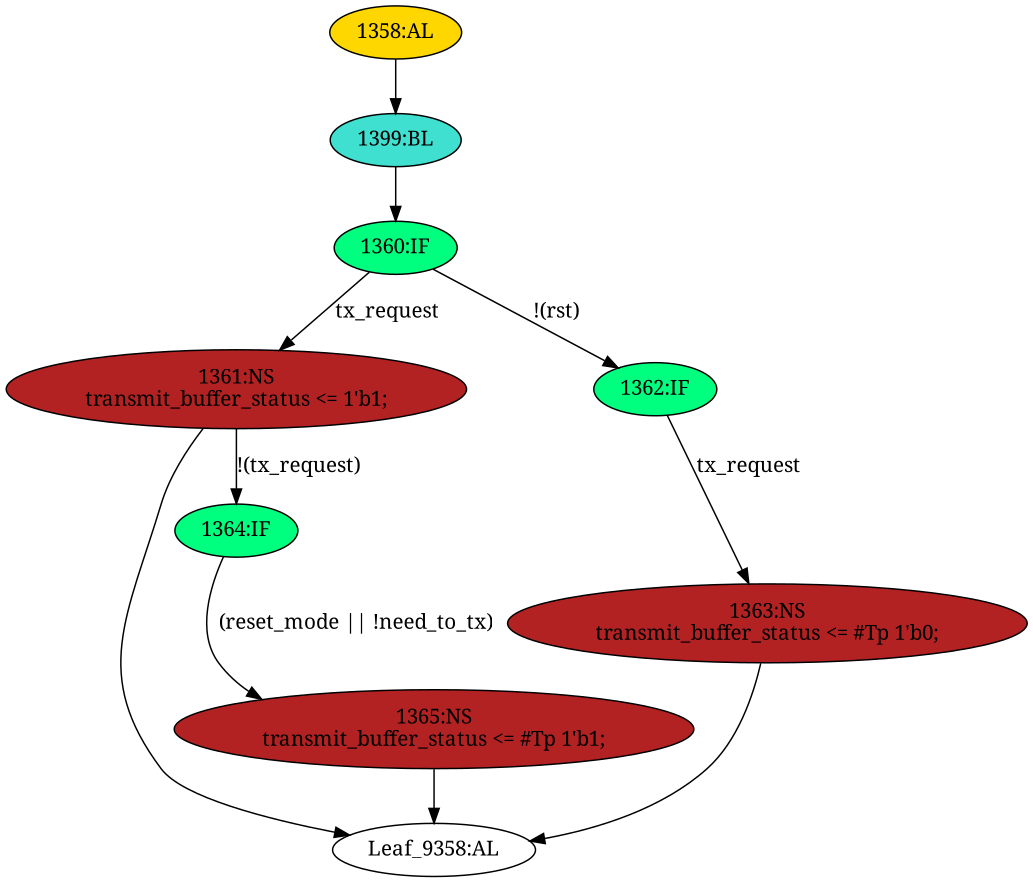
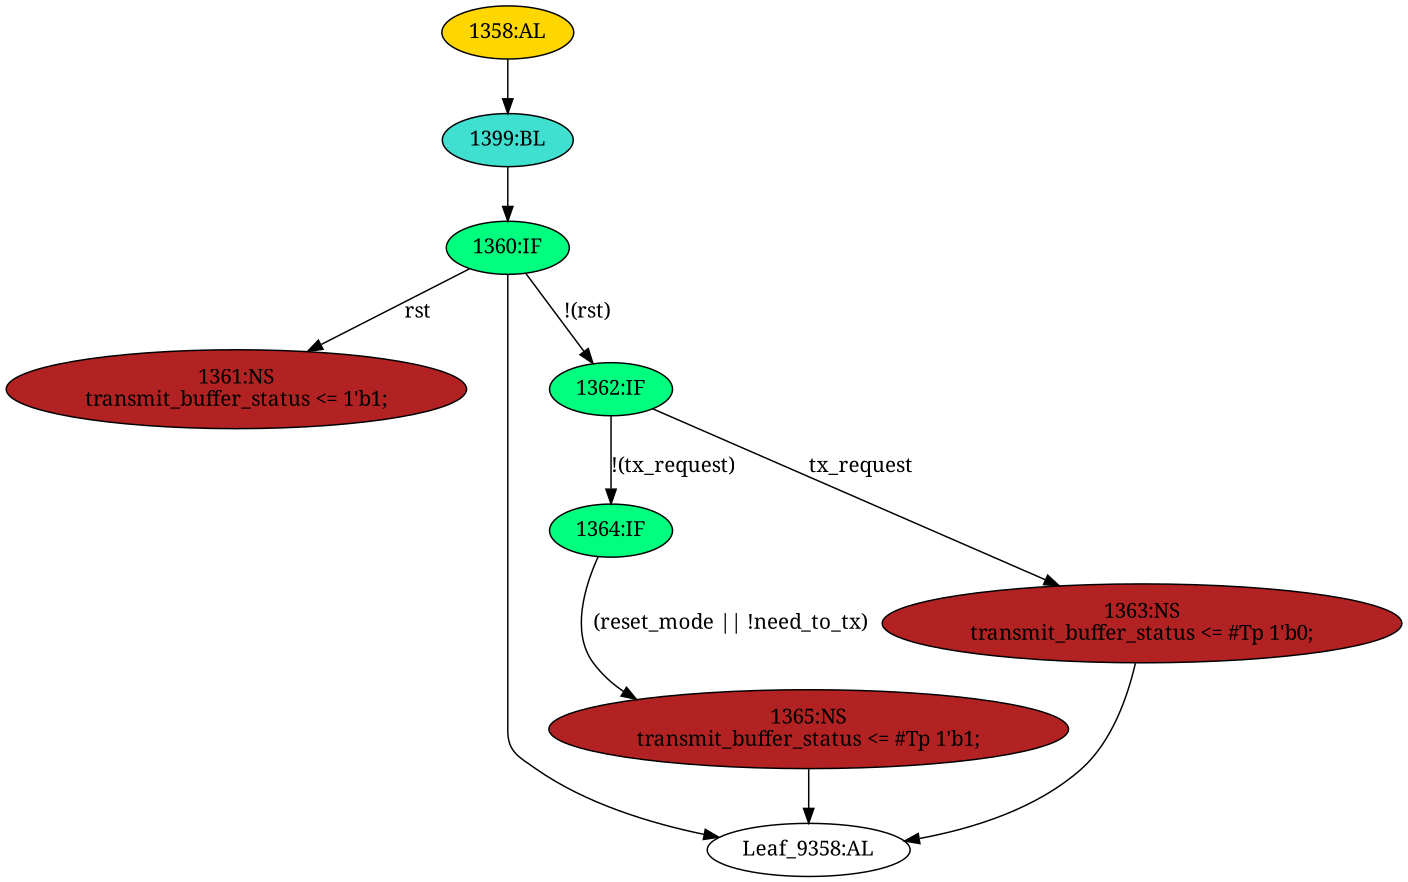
edge "1360:IF" -> "1361:NS transmit_buffer_status <= 1'b1;": label "tx_request" -> "rst"
edge "1361:NS transmit_buffer_status <= 1'b1;" -> "1364:IF": now "1362:IF" -> "1364:IF"
edge "1361:NS transmit_buffer_status <= 1'b1;" -> "Leaf_9358:AL": now "1360:IF" -> "Leaf_9358:AL"
